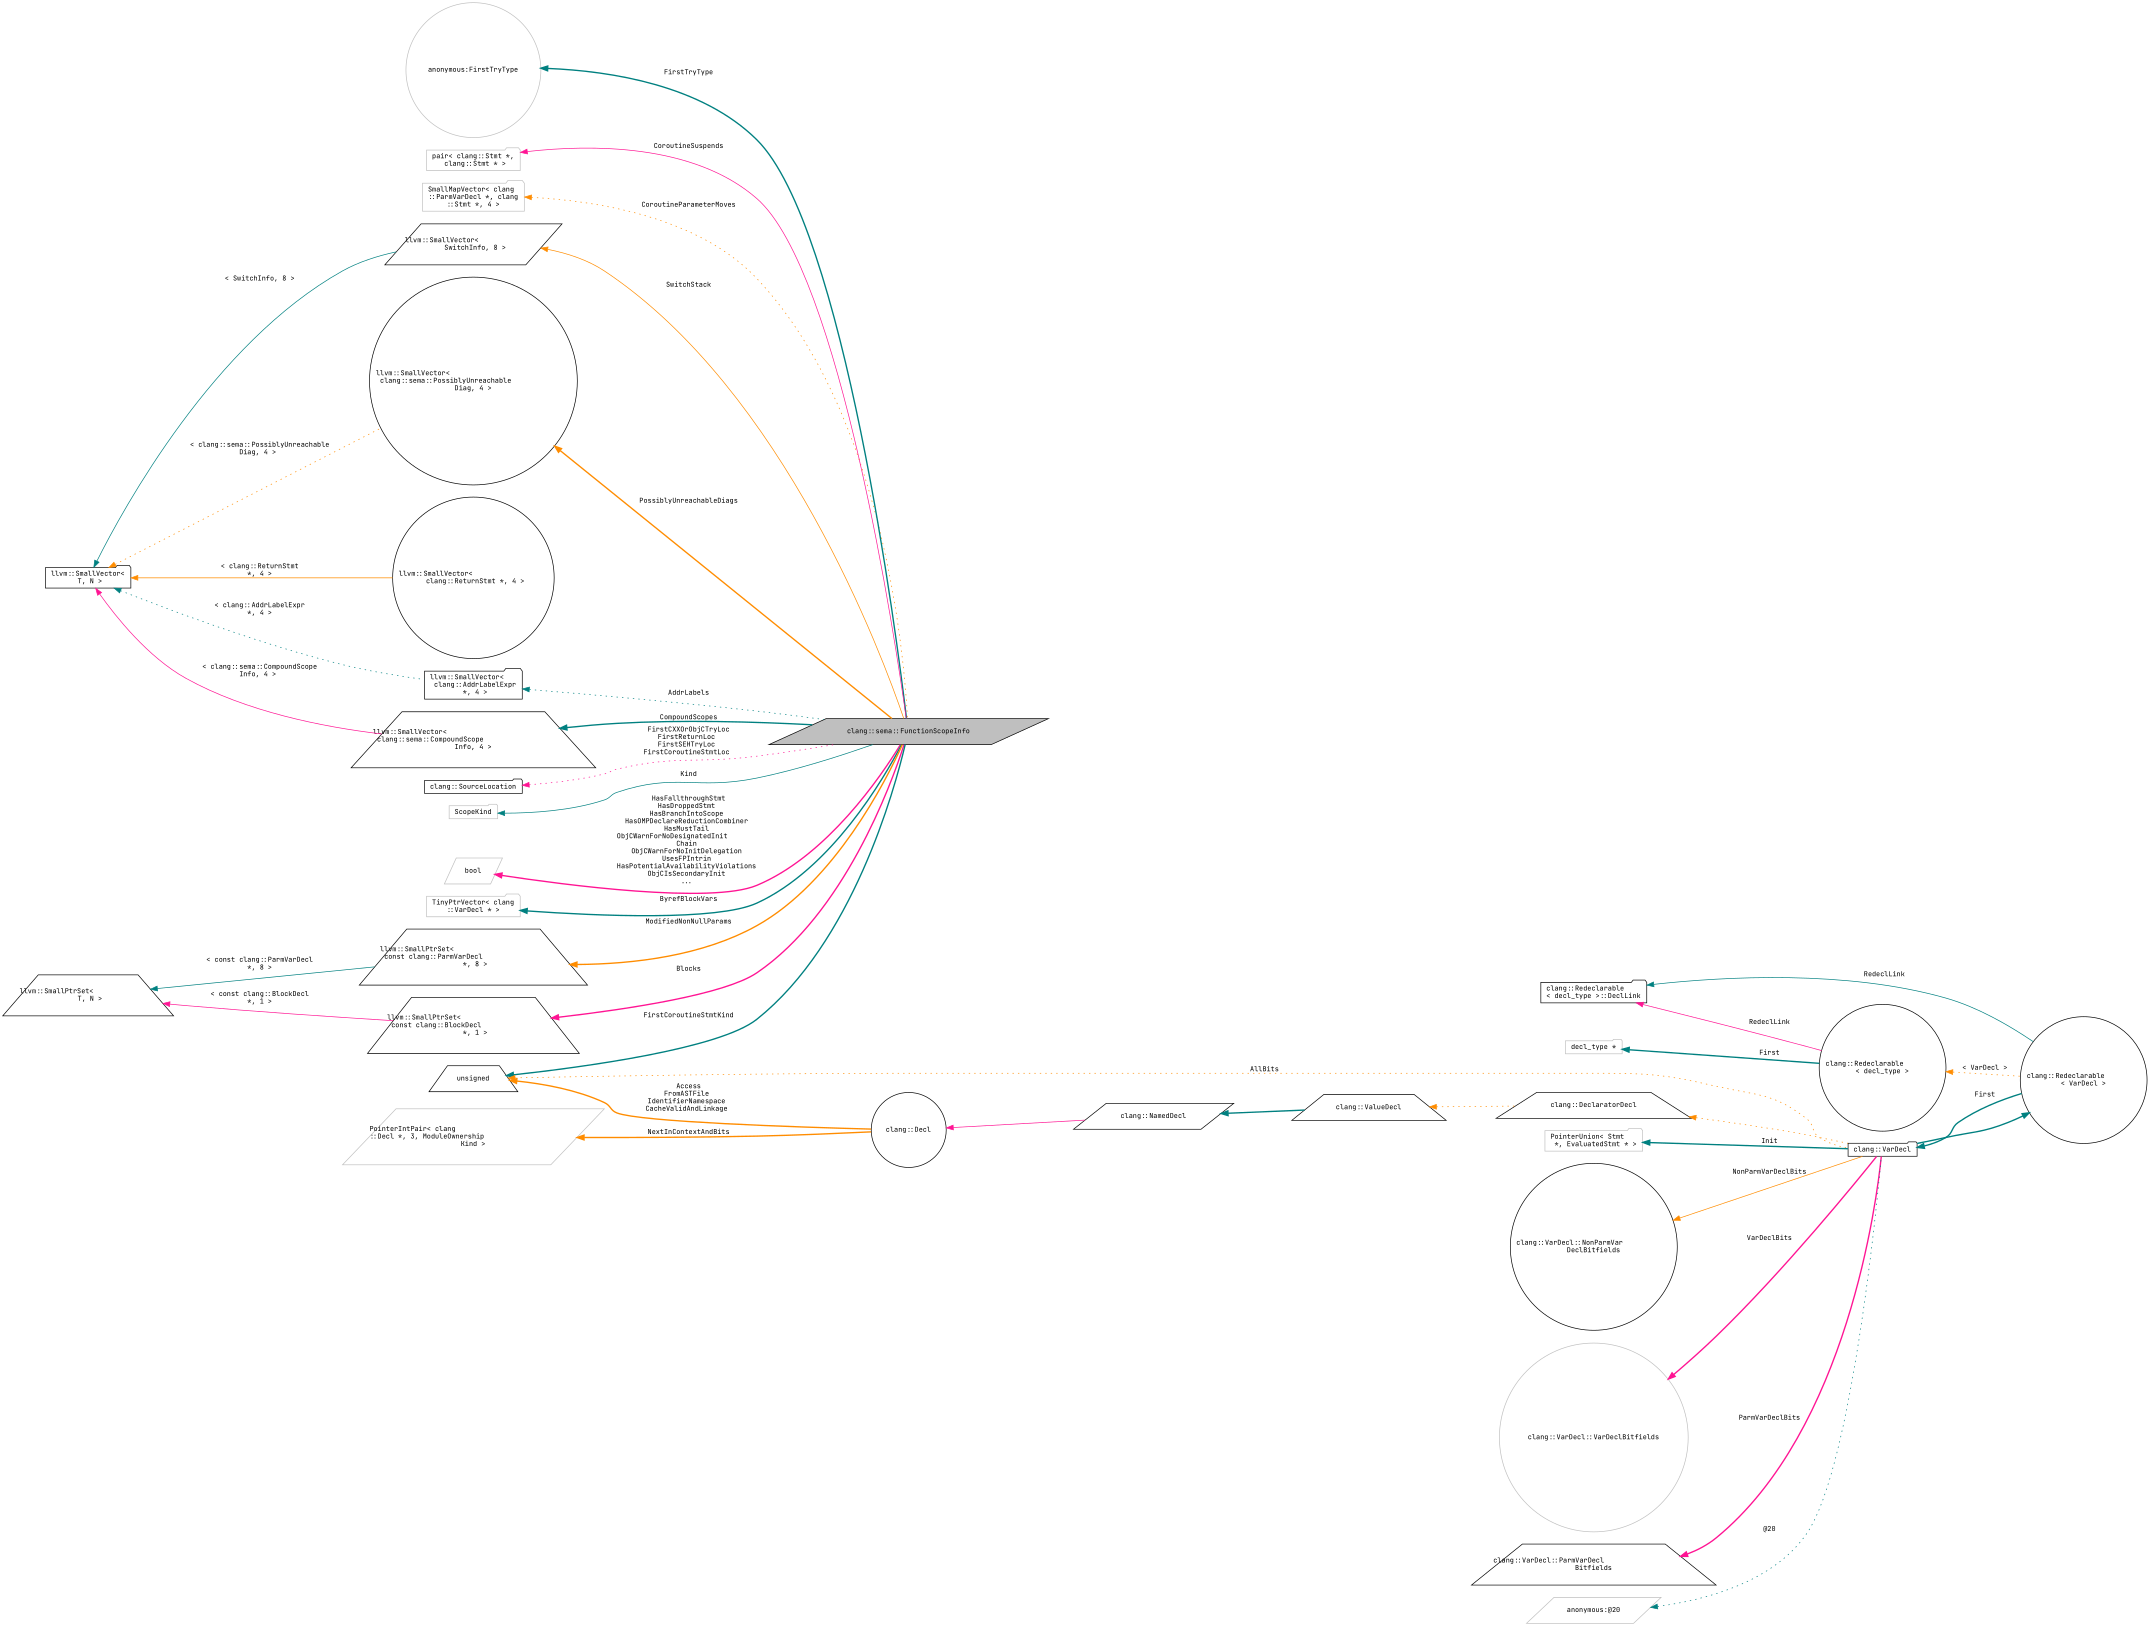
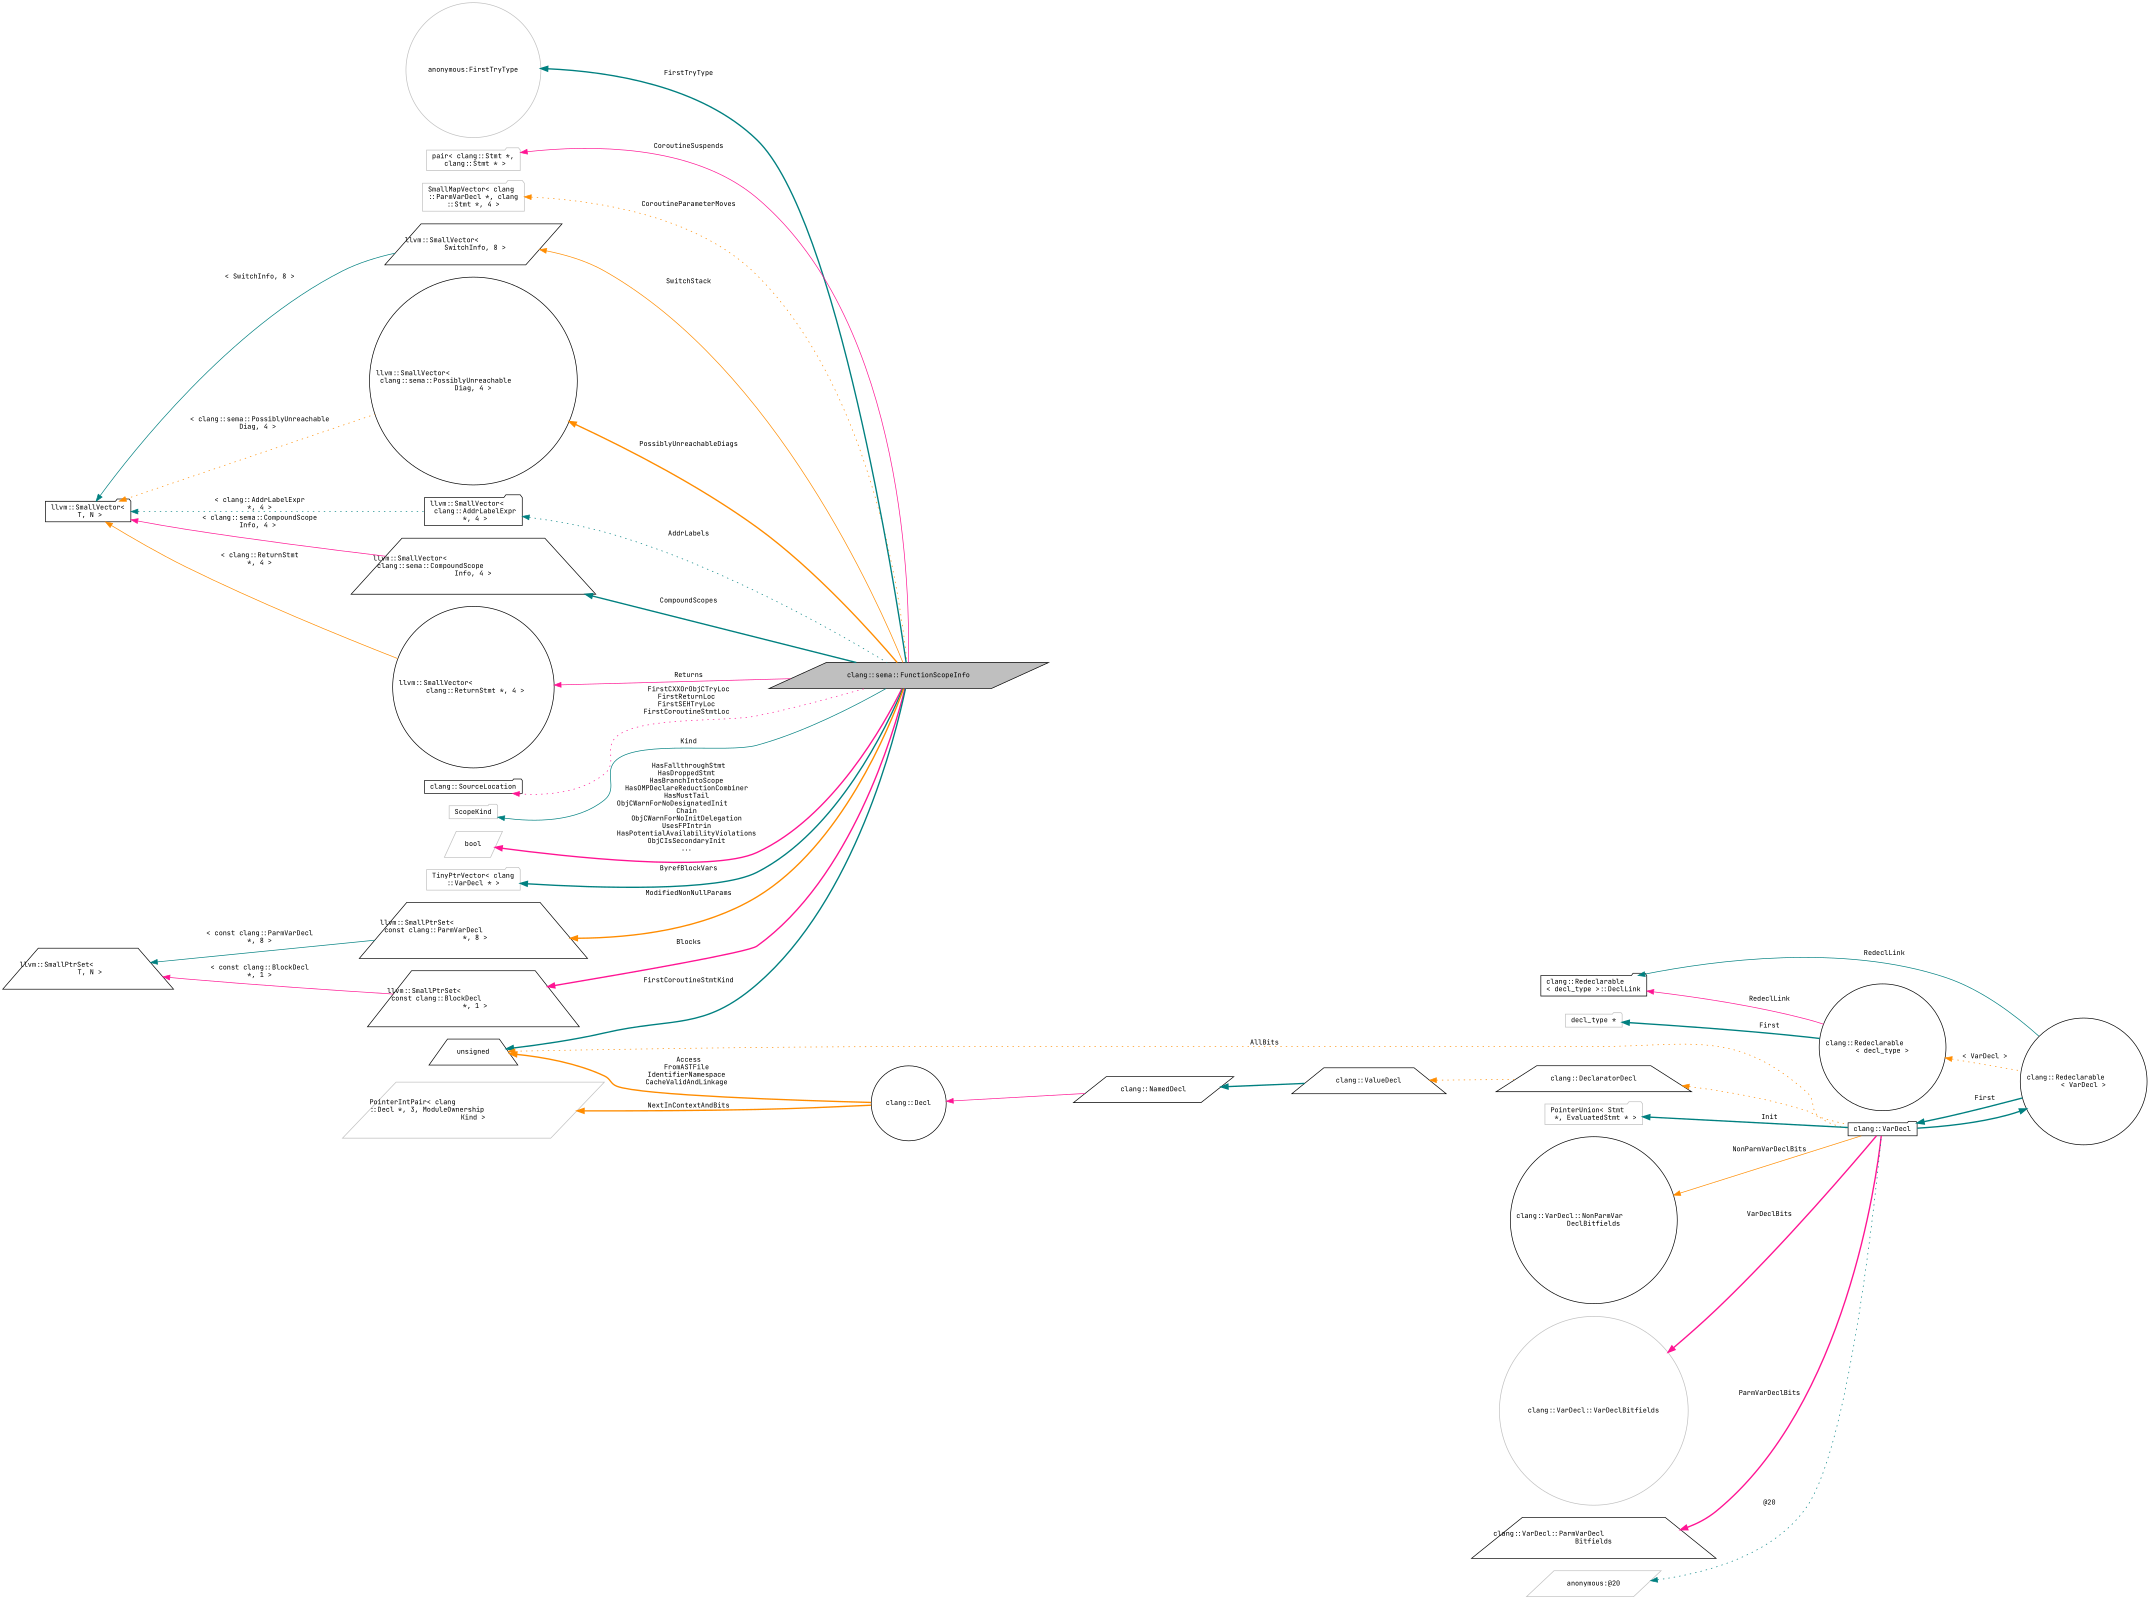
edge "clang::sema::FunctionScopeInfo" -> "llvm::SmallVector< clang::ReturnStmt *, 4 >": added, label "Returns"
